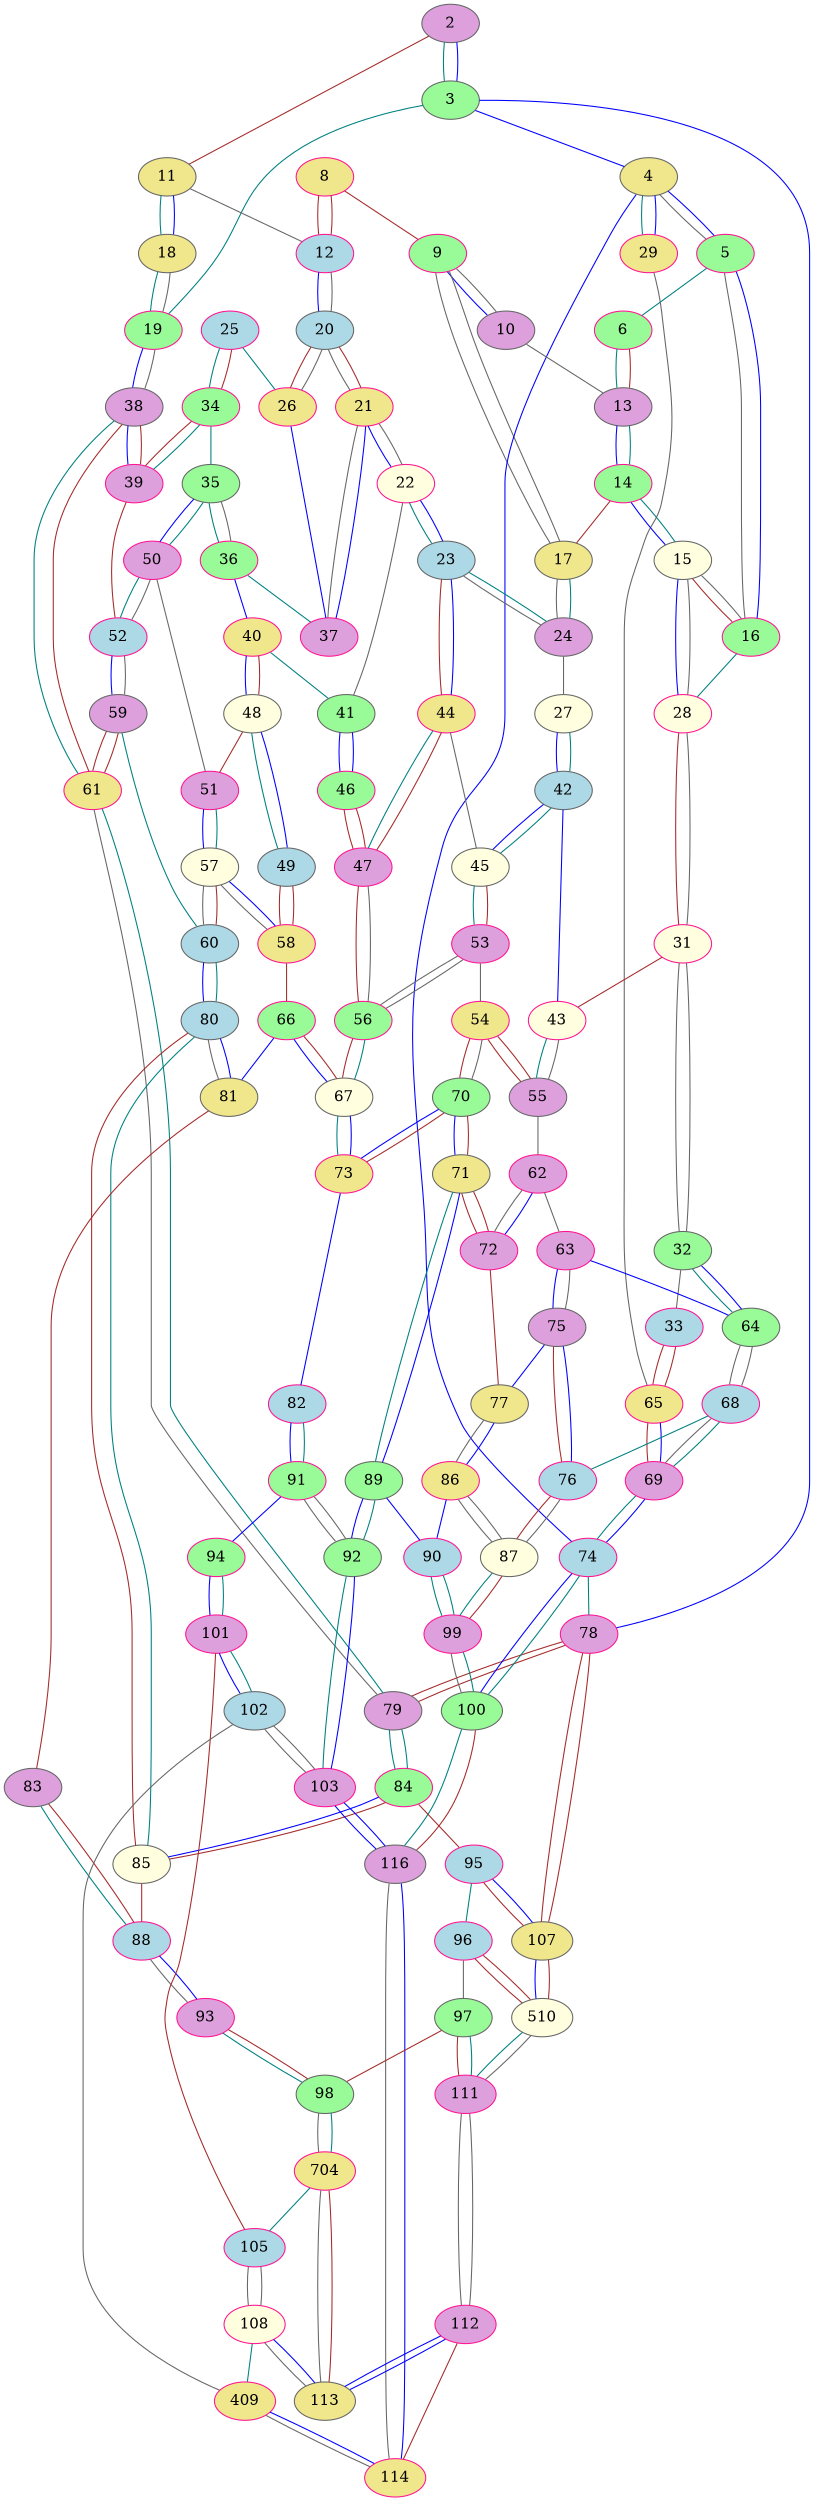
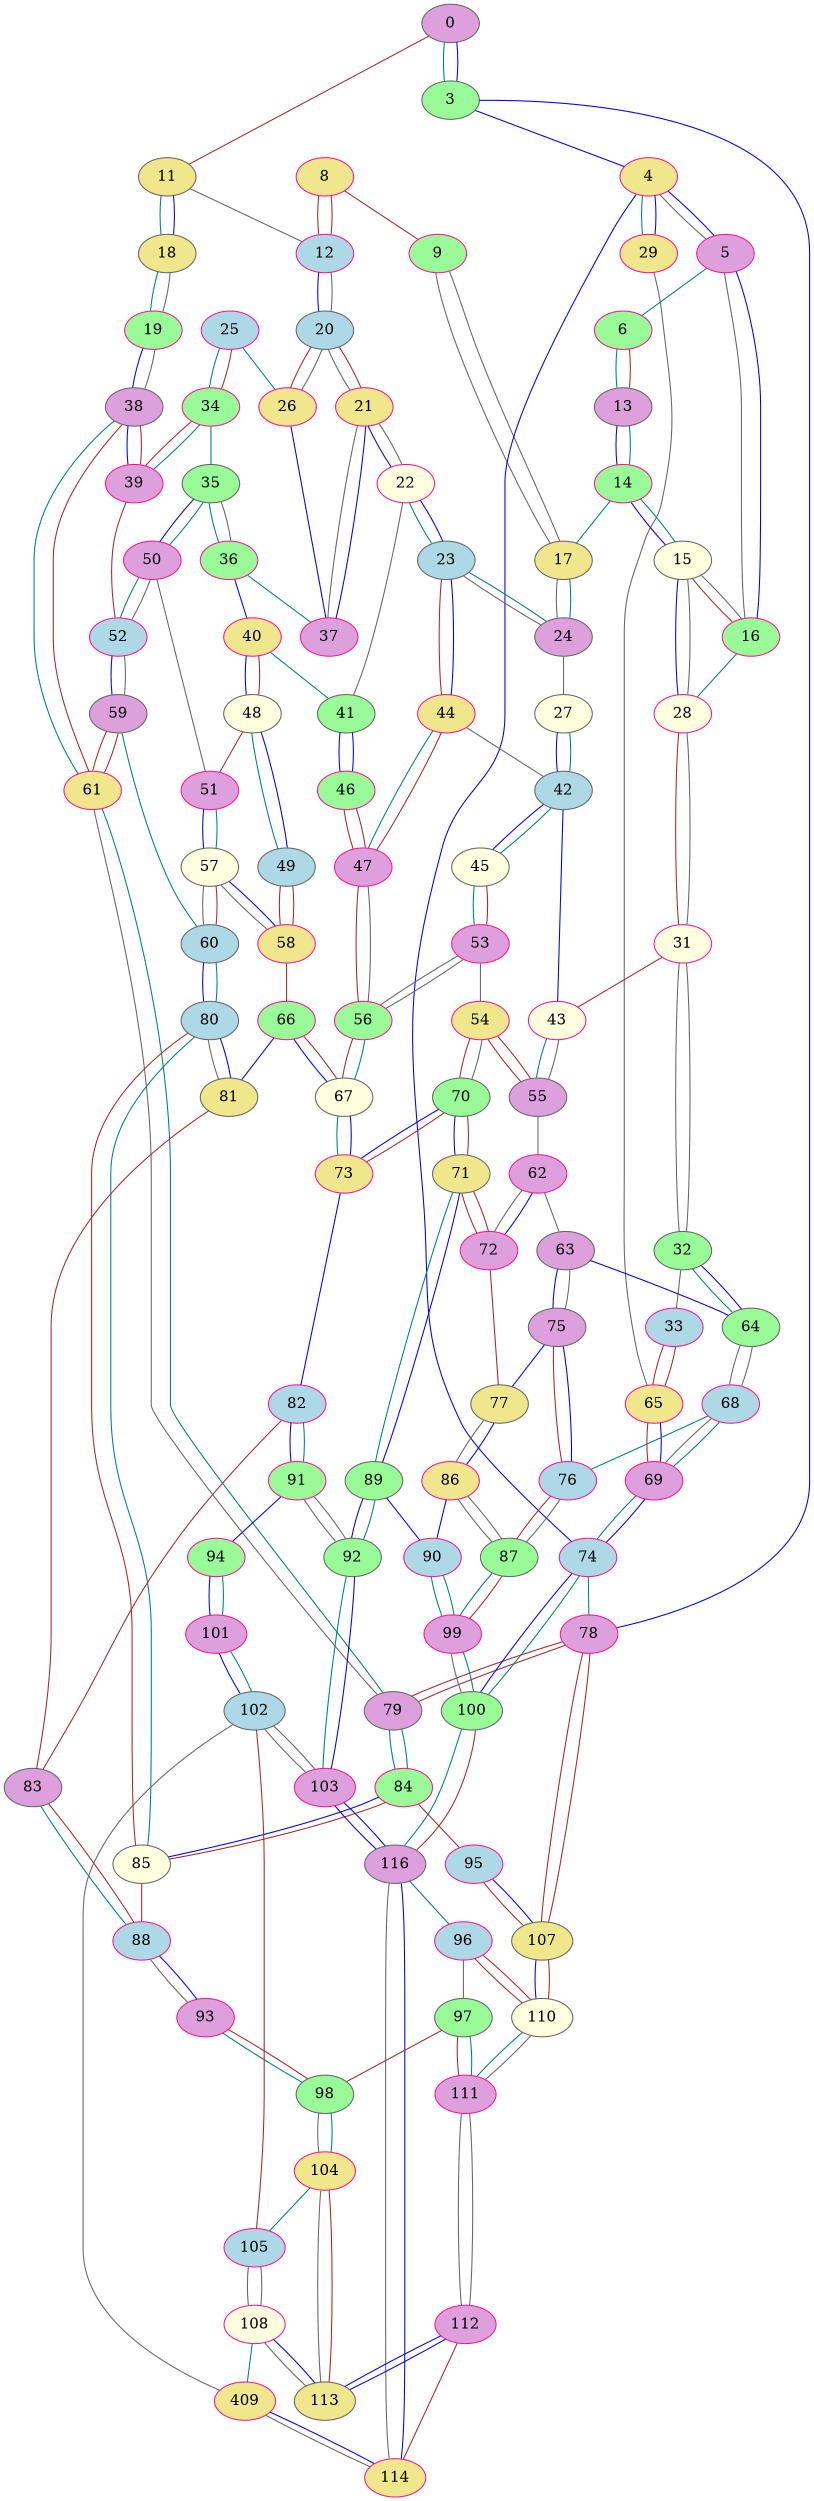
node "2": label "2" -> "0"
edge "3" -- "19": removed
node "4": color gray40 -> deeppink
node "5": fillcolor palegreen -> plum
node "10": removed
edge "14" -- "17": color brown -> teal
edge "44" -- "45": now "44" -- "42"
node "63": color deeppink -> gray40
node "87": fillcolor lightyellow -> palegreen
edge "82" -- "83": added
edge "95" -- "96": now "116" -- "96"
edge "101" -- "105": now "102" -- "105"
node "510": label "510" -> "110"
node "704": label "704" -> "104"
